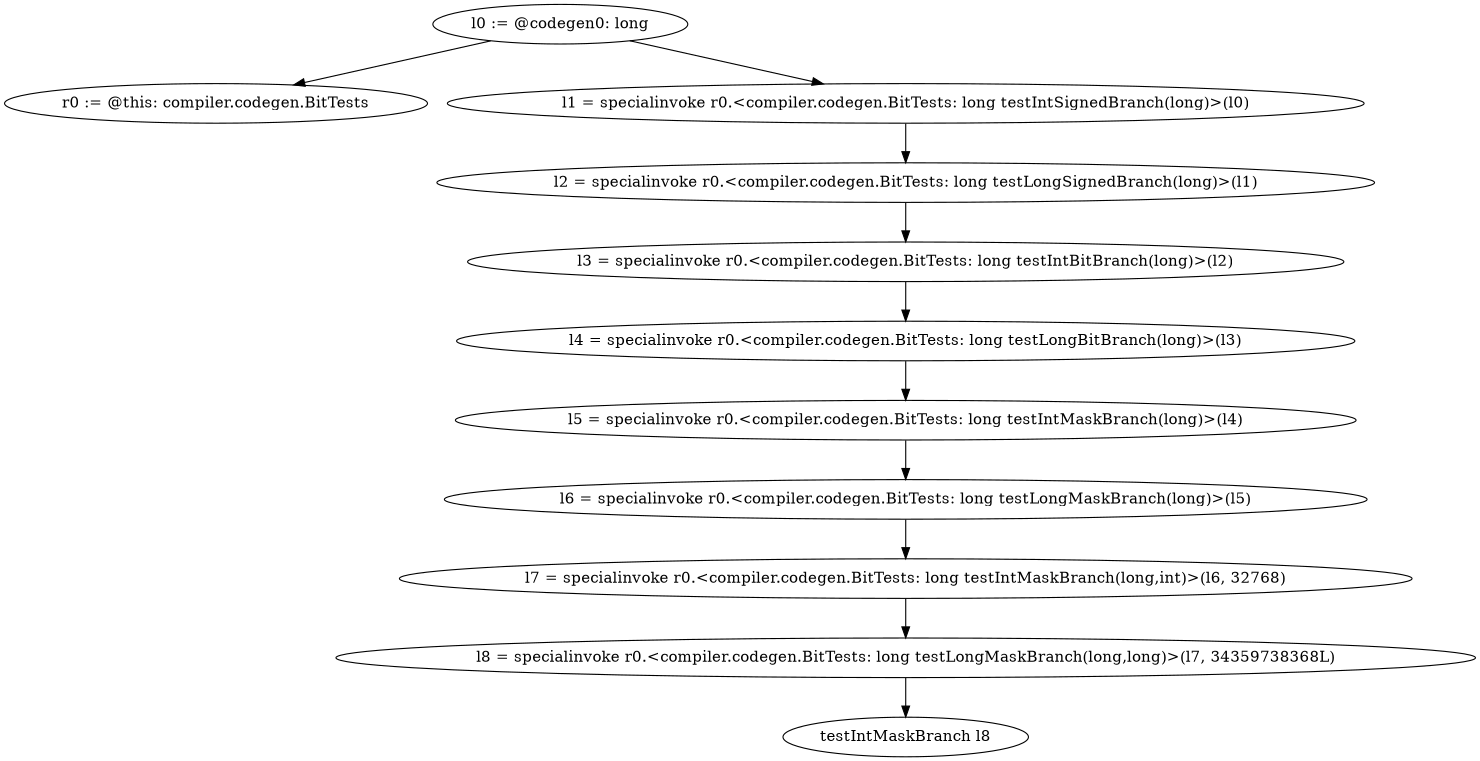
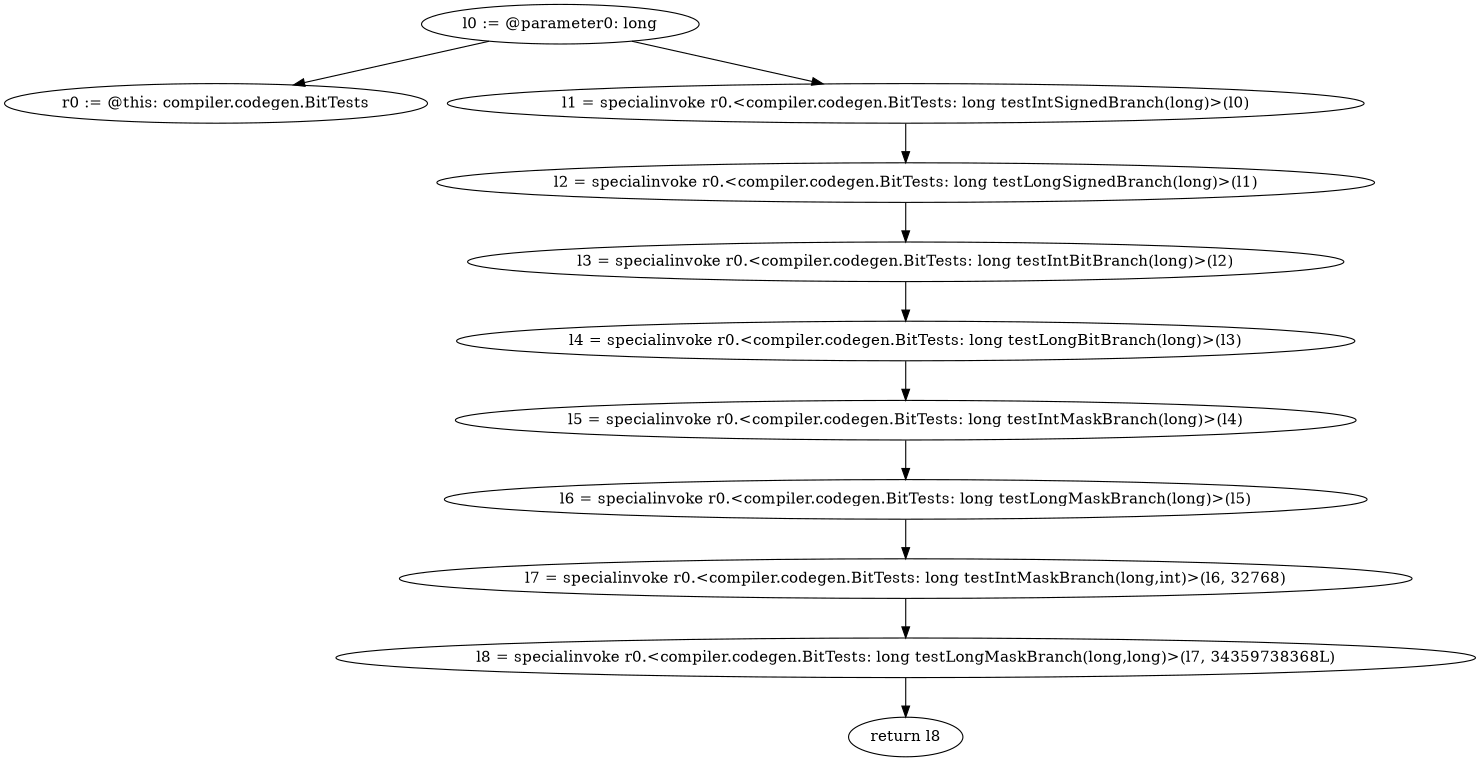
node "l0 := @codegen0: long": label "l0 := @codegen0: long" -> "l0 := @parameter0: long"
node "testIntMaskBranch l8": label "testIntMaskBranch l8" -> "return l8"
